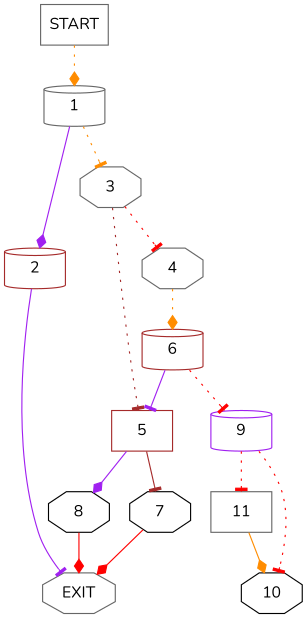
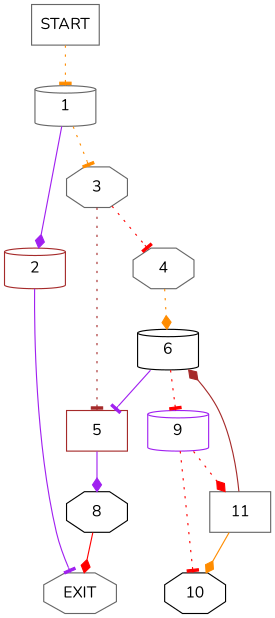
edge "START" -> "1": arrowhead diamond -> tee
node "6": color brown -> black
edge "11" -> "6": added
edge "9" -> "11": arrowhead tee -> diamond
node "7": removed
